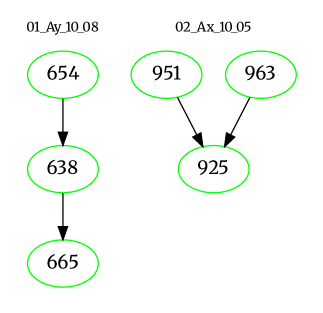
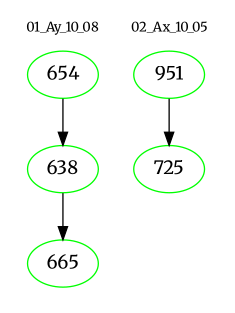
node "963": removed
node "925": label "925" -> "725"
